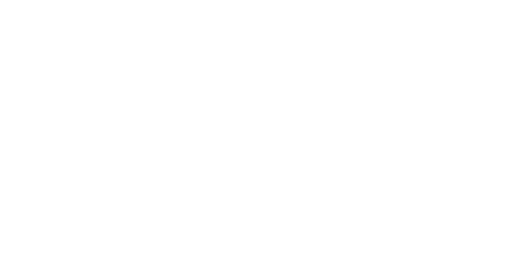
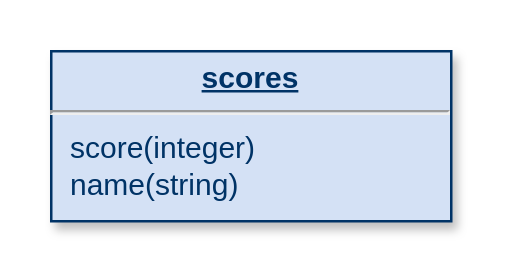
node "scores score(integer) name(string)": added
